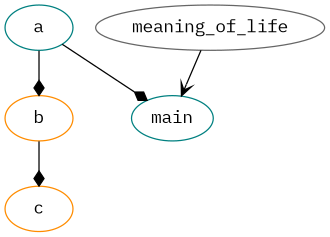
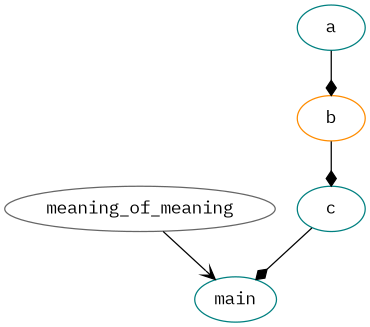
node "meaning_of_life": label "meaning_of_life" -> "meaning_of_meaning"
edge "a" -> "main": now "c" -> "main"
node "c": color darkorange -> teal
